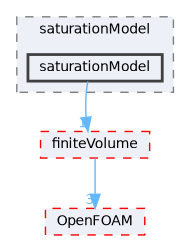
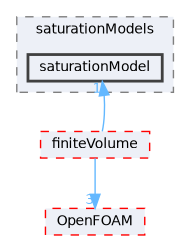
cluster "saturationModel": label "saturationModel" -> "saturationModels"
edge "saturationModel" -> "finiteVolume": reversed
